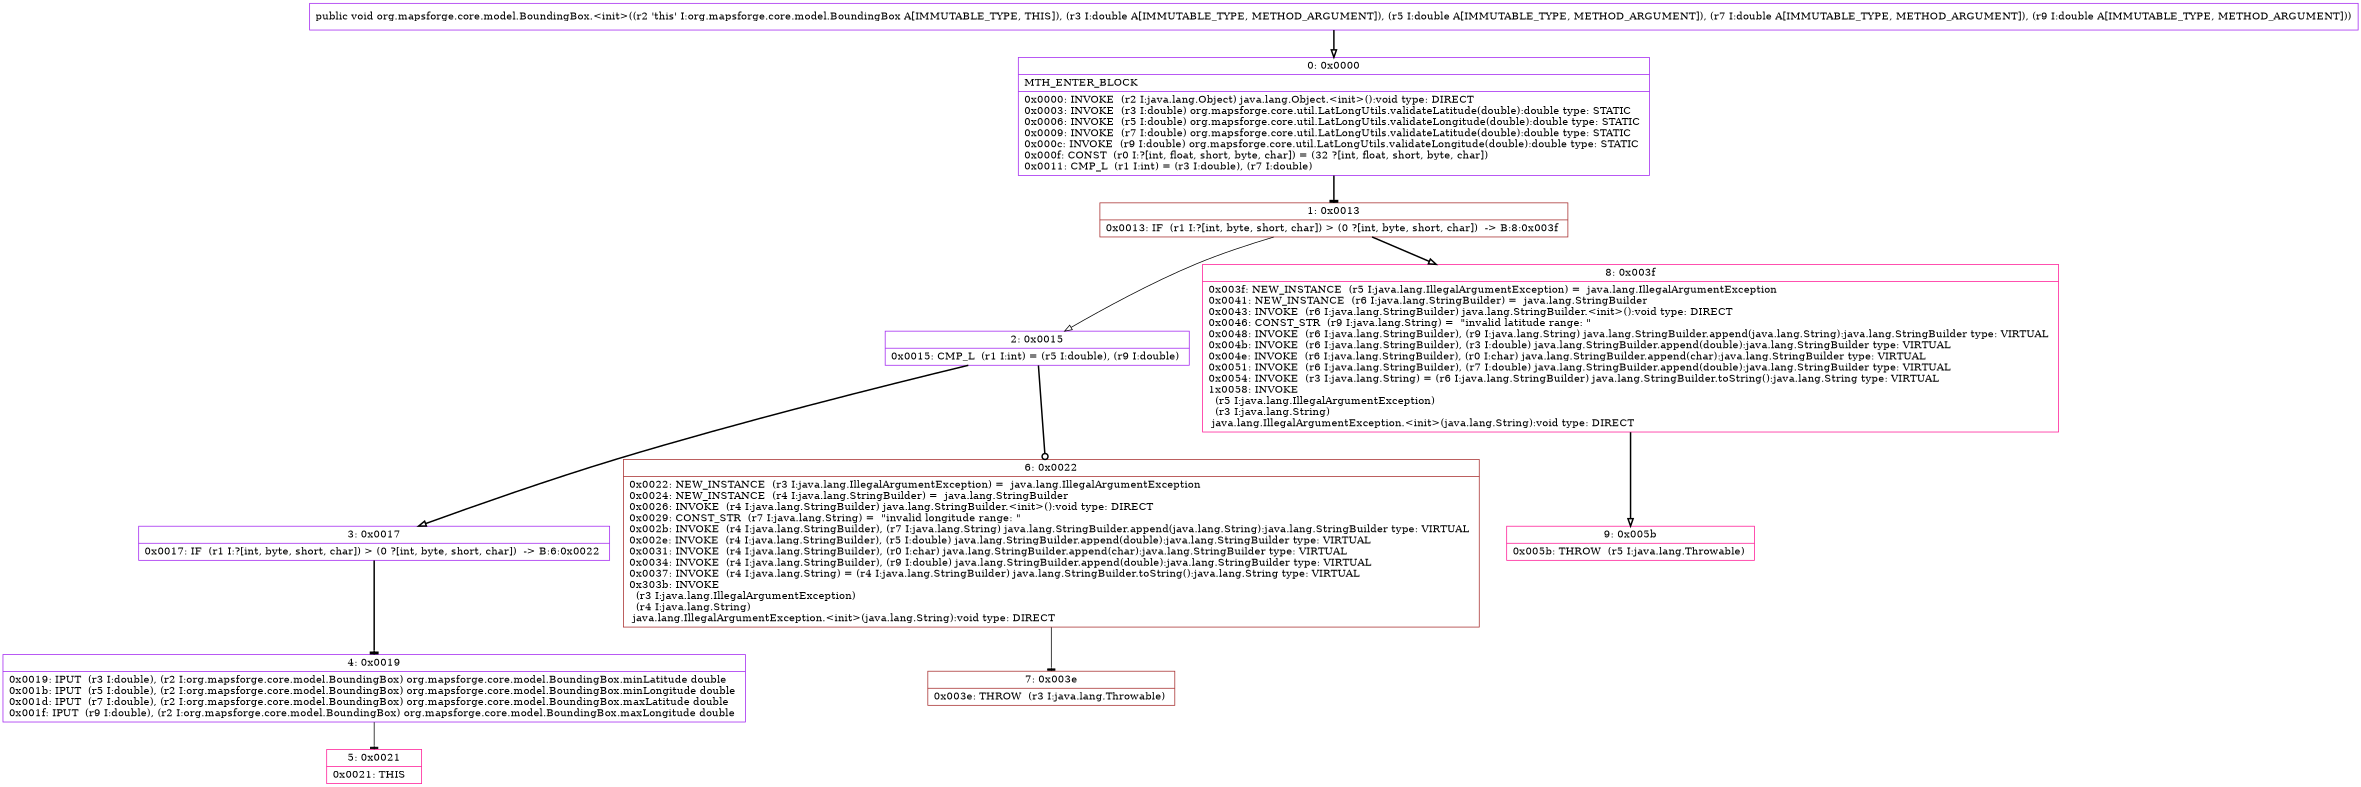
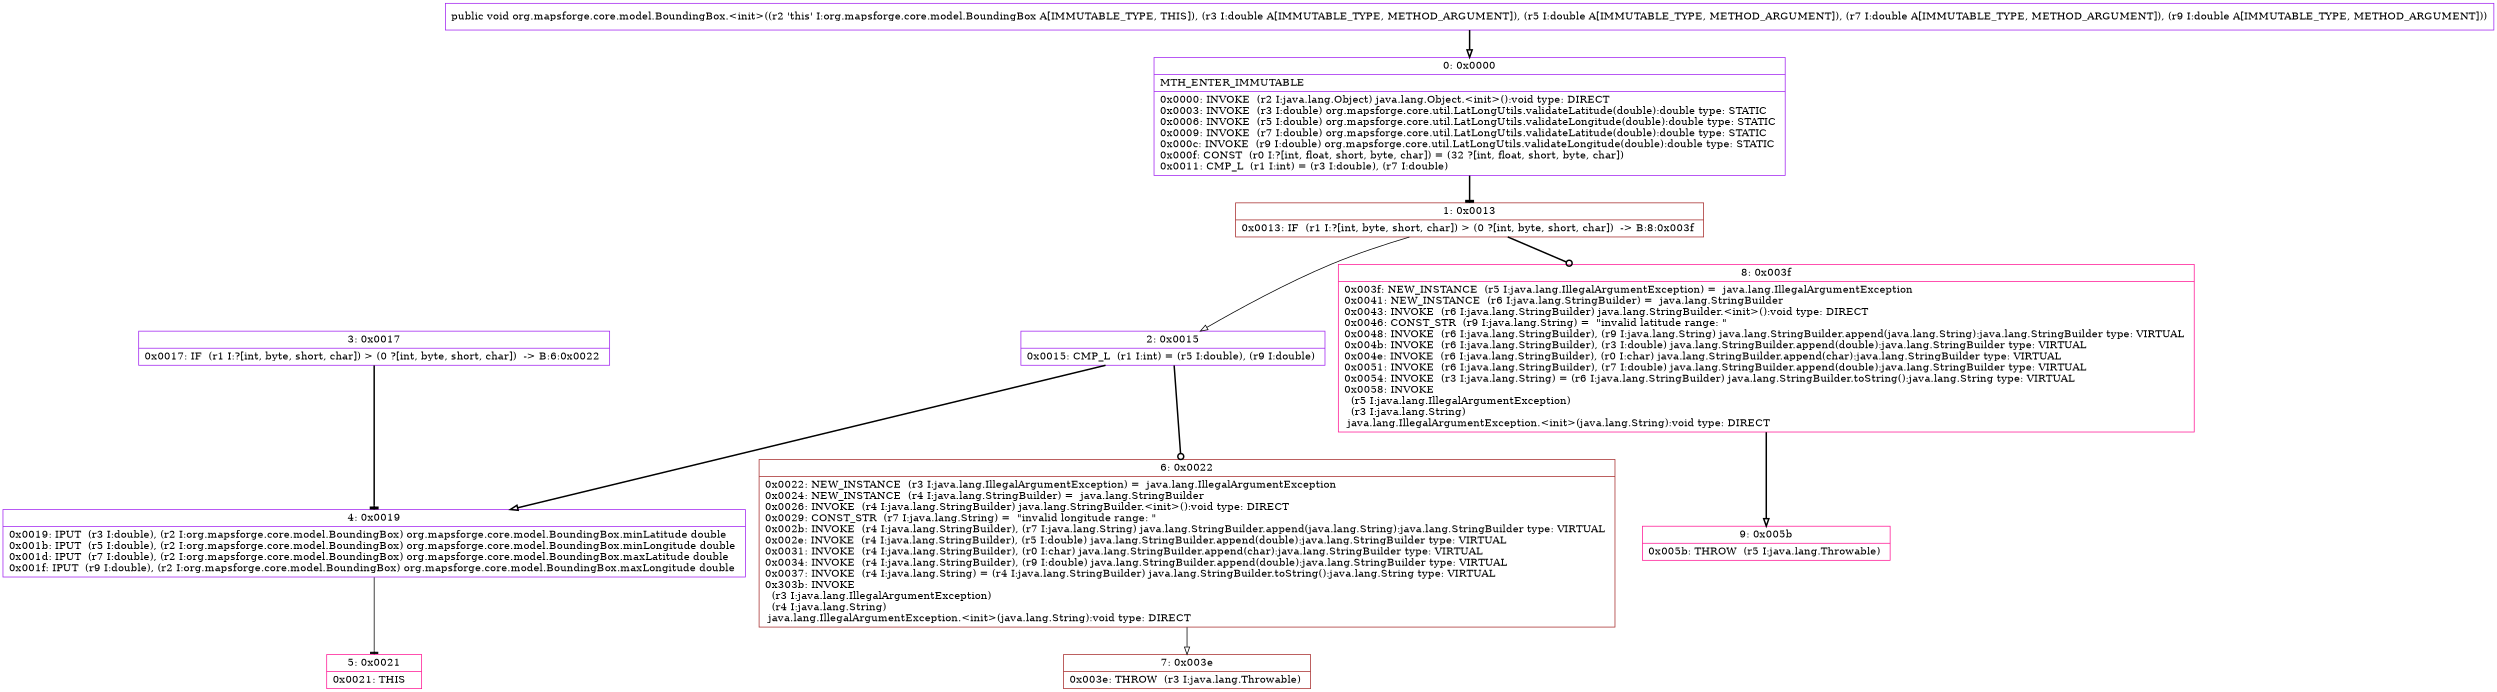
node "0: 0x0000": text "MTH_ENTER_BLOCK" -> "MTH_ENTER_IMMUTABLE"
edge "1: 0x0013" -> "8: 0x003f": arrowhead onormal -> odot
node "8: 0x003f": text "1x0058: INVOKE" -> "0x0058: INVOKE"
edge "2: 0x0015" -> "3: 0x0017": now "2: 0x0015" -> "4: 0x0019"
edge "6: 0x0022" -> "7: 0x003e": arrowhead tee -> onormal
